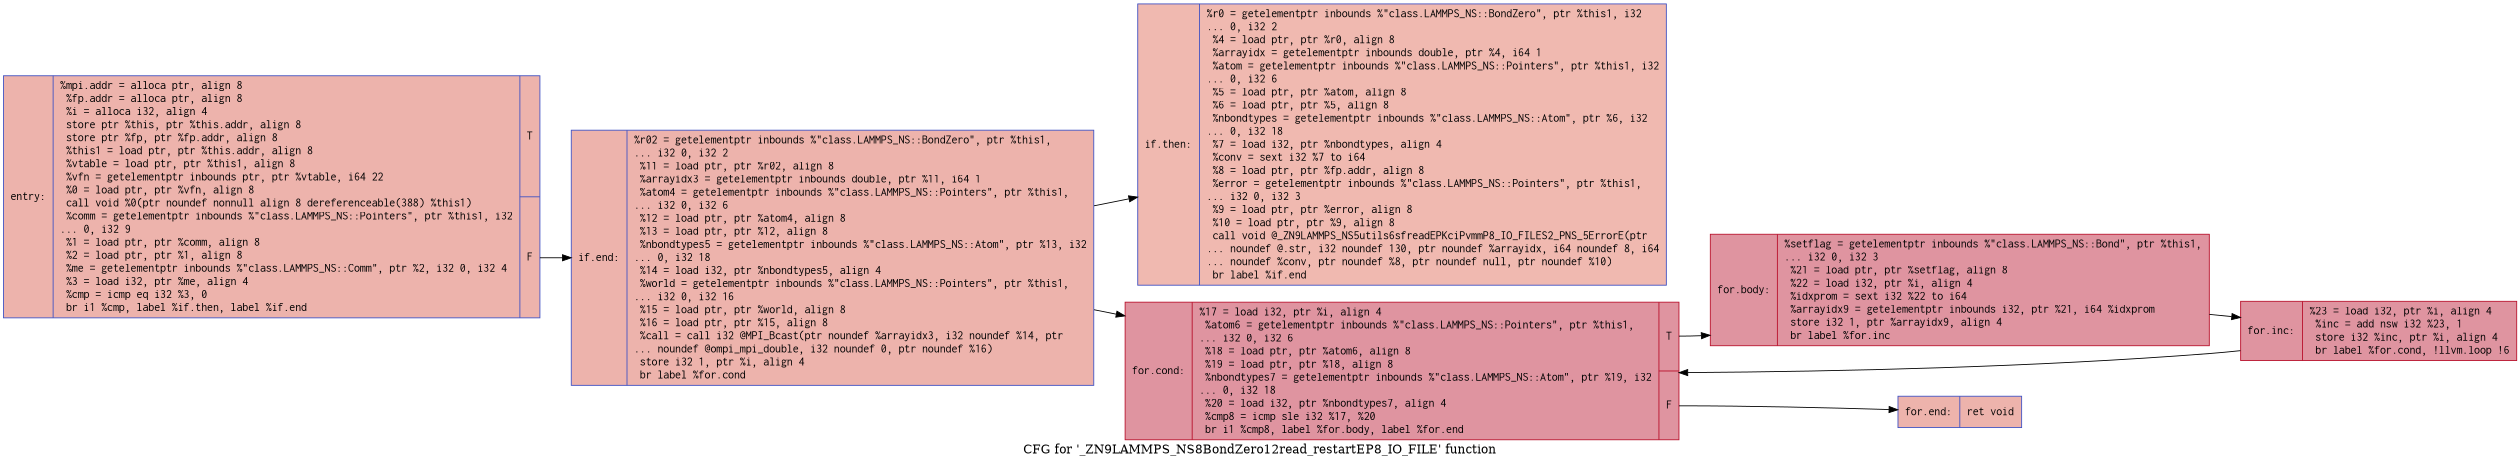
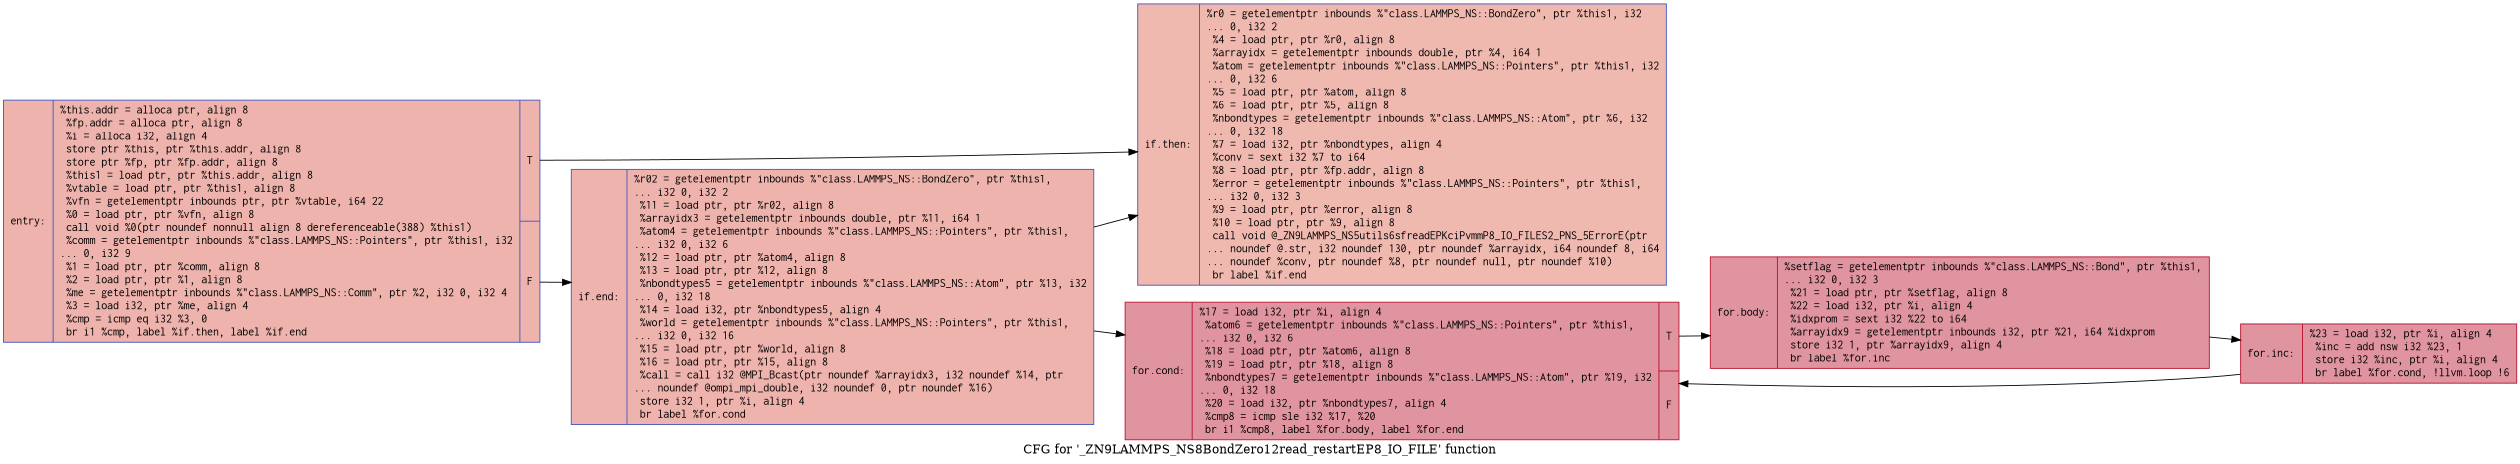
node "entry:": text "%mpi.addr = alloca ptr, align 8" -> "%this.addr = alloca ptr, align 8"
edge "entry:" -> "if.then:": added
node "for.end:": removed
